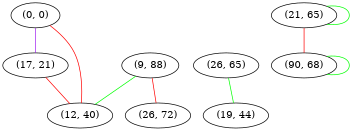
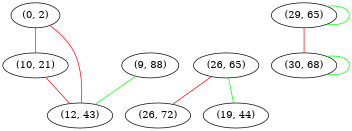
node "(0, 0)": label "(0, 0)" -> "(0, 2)"
node "(21, 65)": label "(21, 65)" -> "(29, 65)"
node "(17, 21)": label "(17, 21)" -> "(10, 21)"
node "(90, 68)": label "(90, 68)" -> "(30, 68)"
edge "(9, 88)" -- "(26, 72)": now "(26, 65)" -- "(26, 72)"
node "(12, 40)": label "(12, 40)" -> "(12, 43)"
